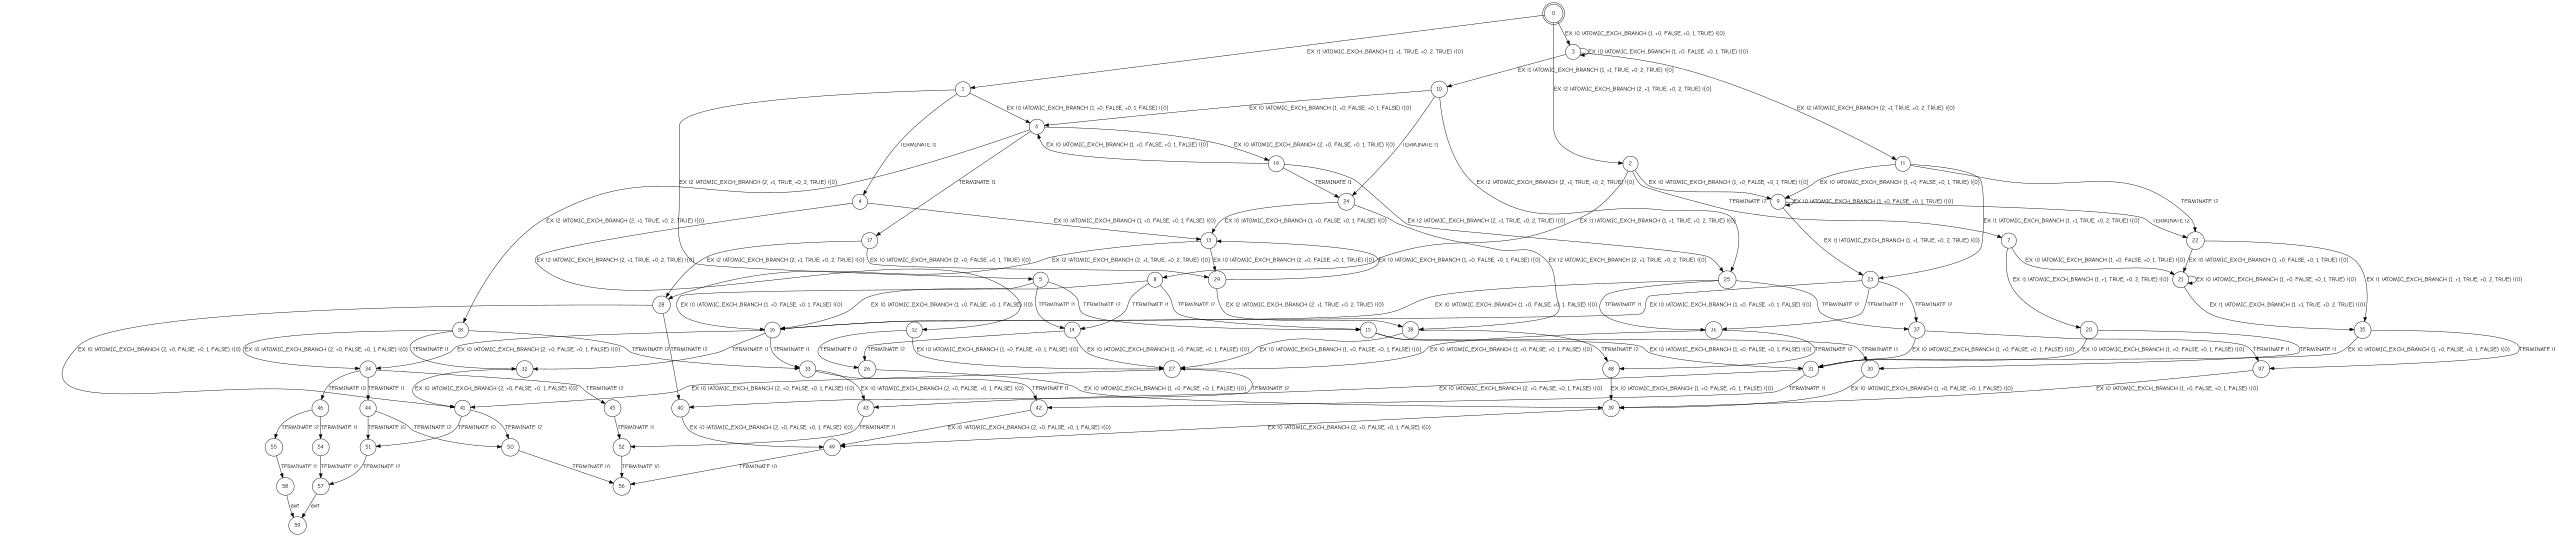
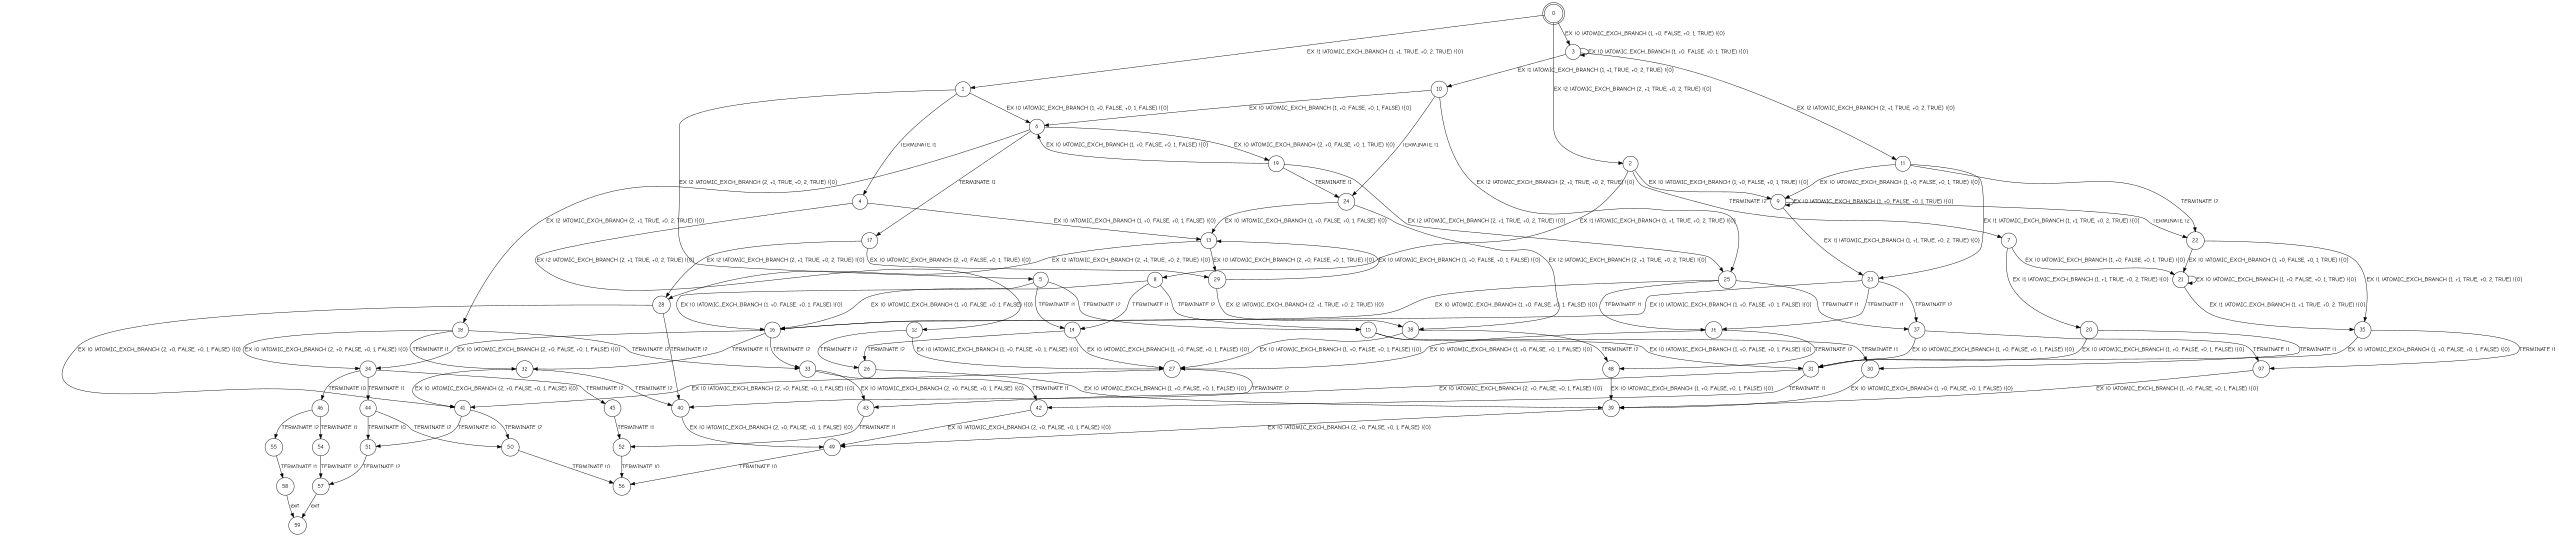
edge "25" -> "37": label "TERMINATE !2" -> "TERMINATE !1"
edge "16" -> "33": label "TERMINATE !1" -> "TERMINATE !2"
edge "32" -> "40": added, label "TERMINATE !2"
